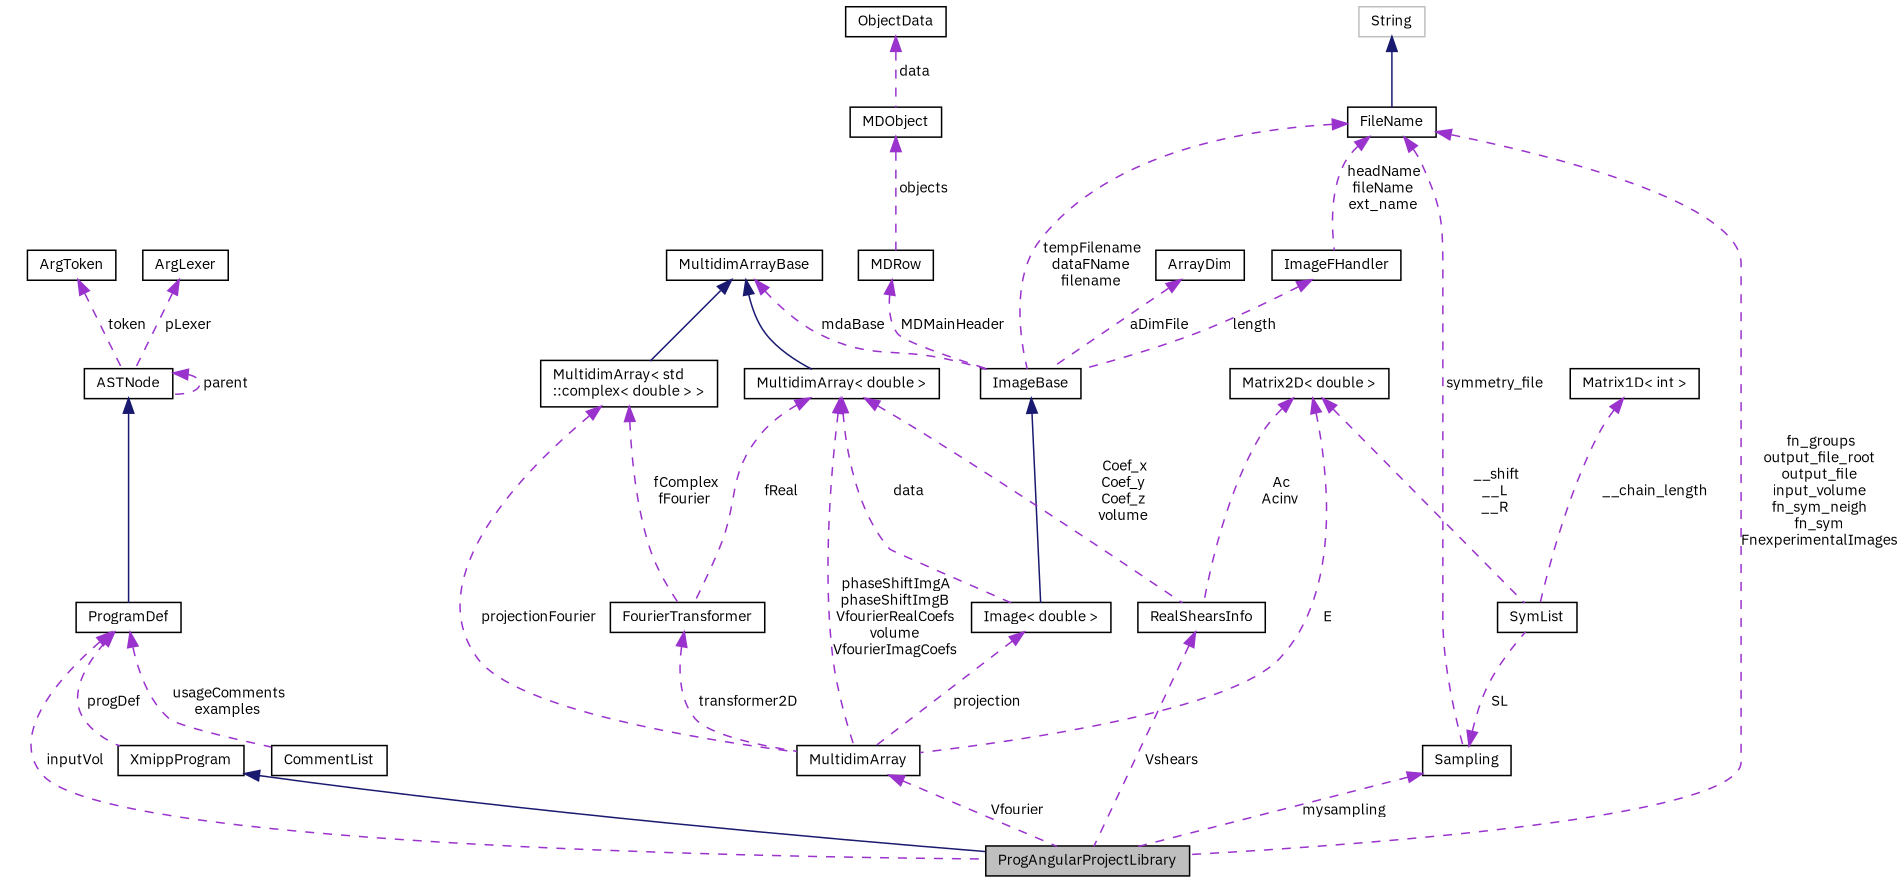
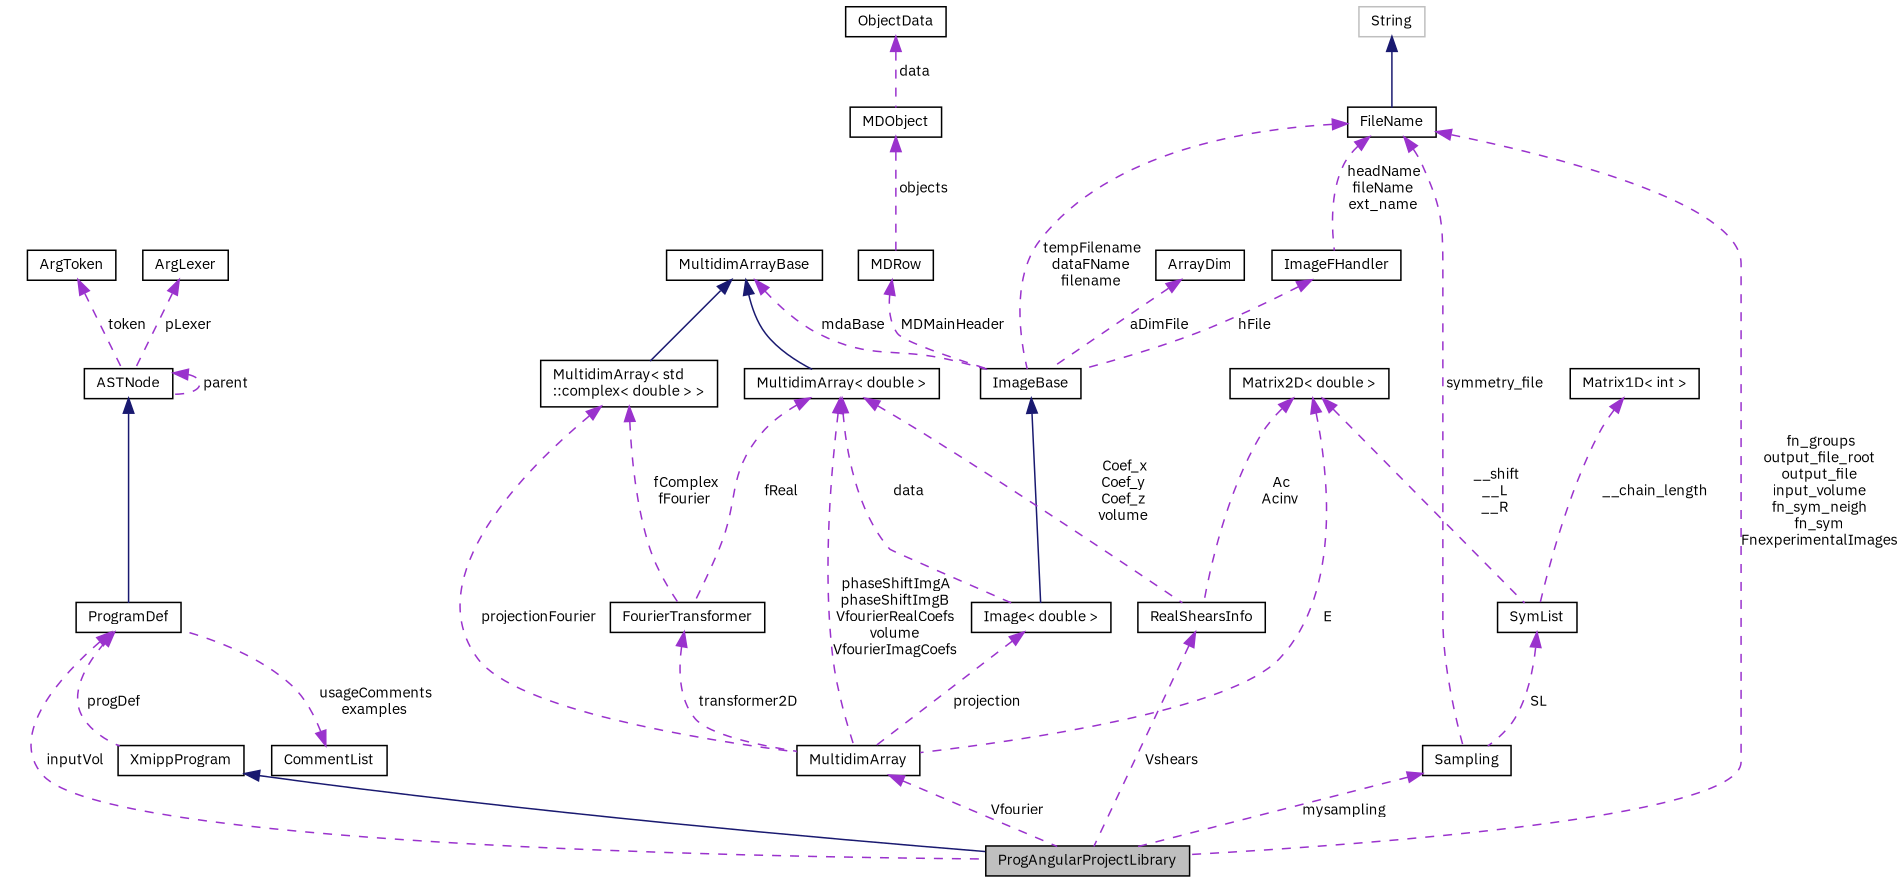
edge "ImageBase" -> "ImageFHandler": label " length" -> " hFile"
edge "SymList" -> "Sampling": reversed
edge "CommentList" -> "ProgramDef": reversed
